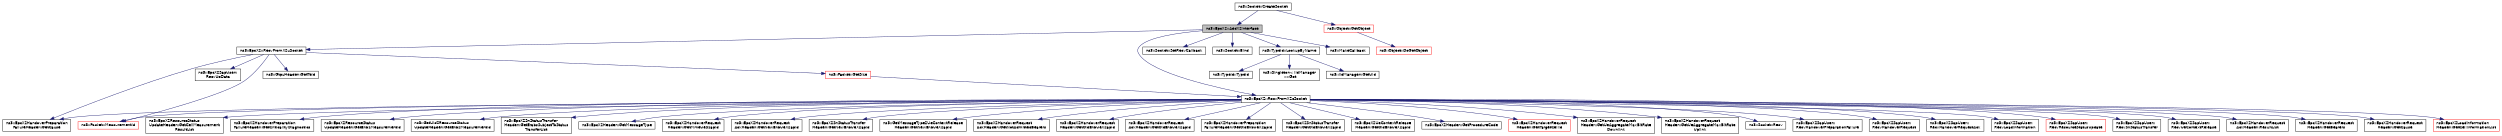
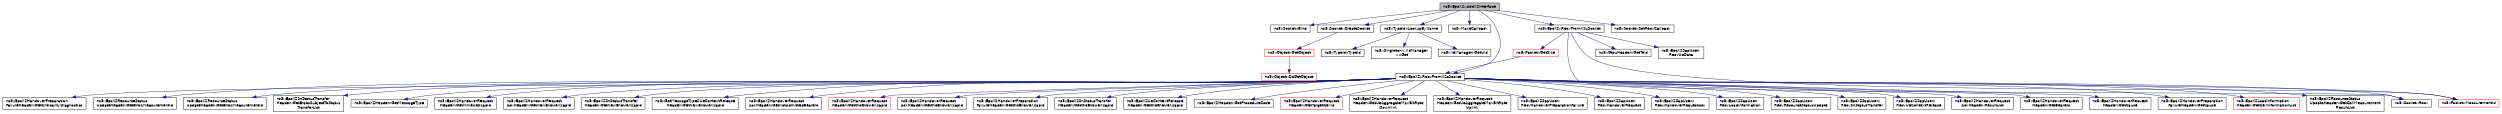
edge "ns3::Socket::CreateSocket" -> "ns3::EpcX2::AddX2Interface": reversed
edge "ns3::EpcX2::RecvFromX2uSocket" -> "ns3::EpcX2HandoverPreparation FailureHeader::GetCause": now "ns3::EpcX2::RecvFromX2uSocket" -> "ns3::Socket::Recv"
node "ns3::GetUid2ResourceStatus UpdateHeader::GetEnb2MeasurementId": label "ns3::GetUid2ResourceStatus UpdateHeader::GetEnb2MeasurementId" -> "ns3::EpcX2ResourceStatus UpdateHeader::GetEnb2MeasurementId"
node "ns3::EpcX2HandoverRequest Header::GetOldEnbUeX2apId": color black -> red
node "ns3::EpcX2SapUser:: RecvResourceStatusUpdate": color red -> black
